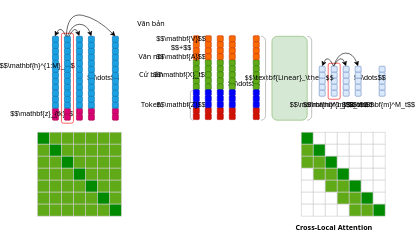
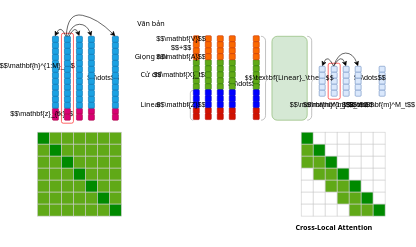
node "Văn nói": label "Văn nói" -> "Giọng nói"
node "Cử bản": label "Cử bản" -> "Cử chỉ"
node "Token": label "Token" -> "Linear"
